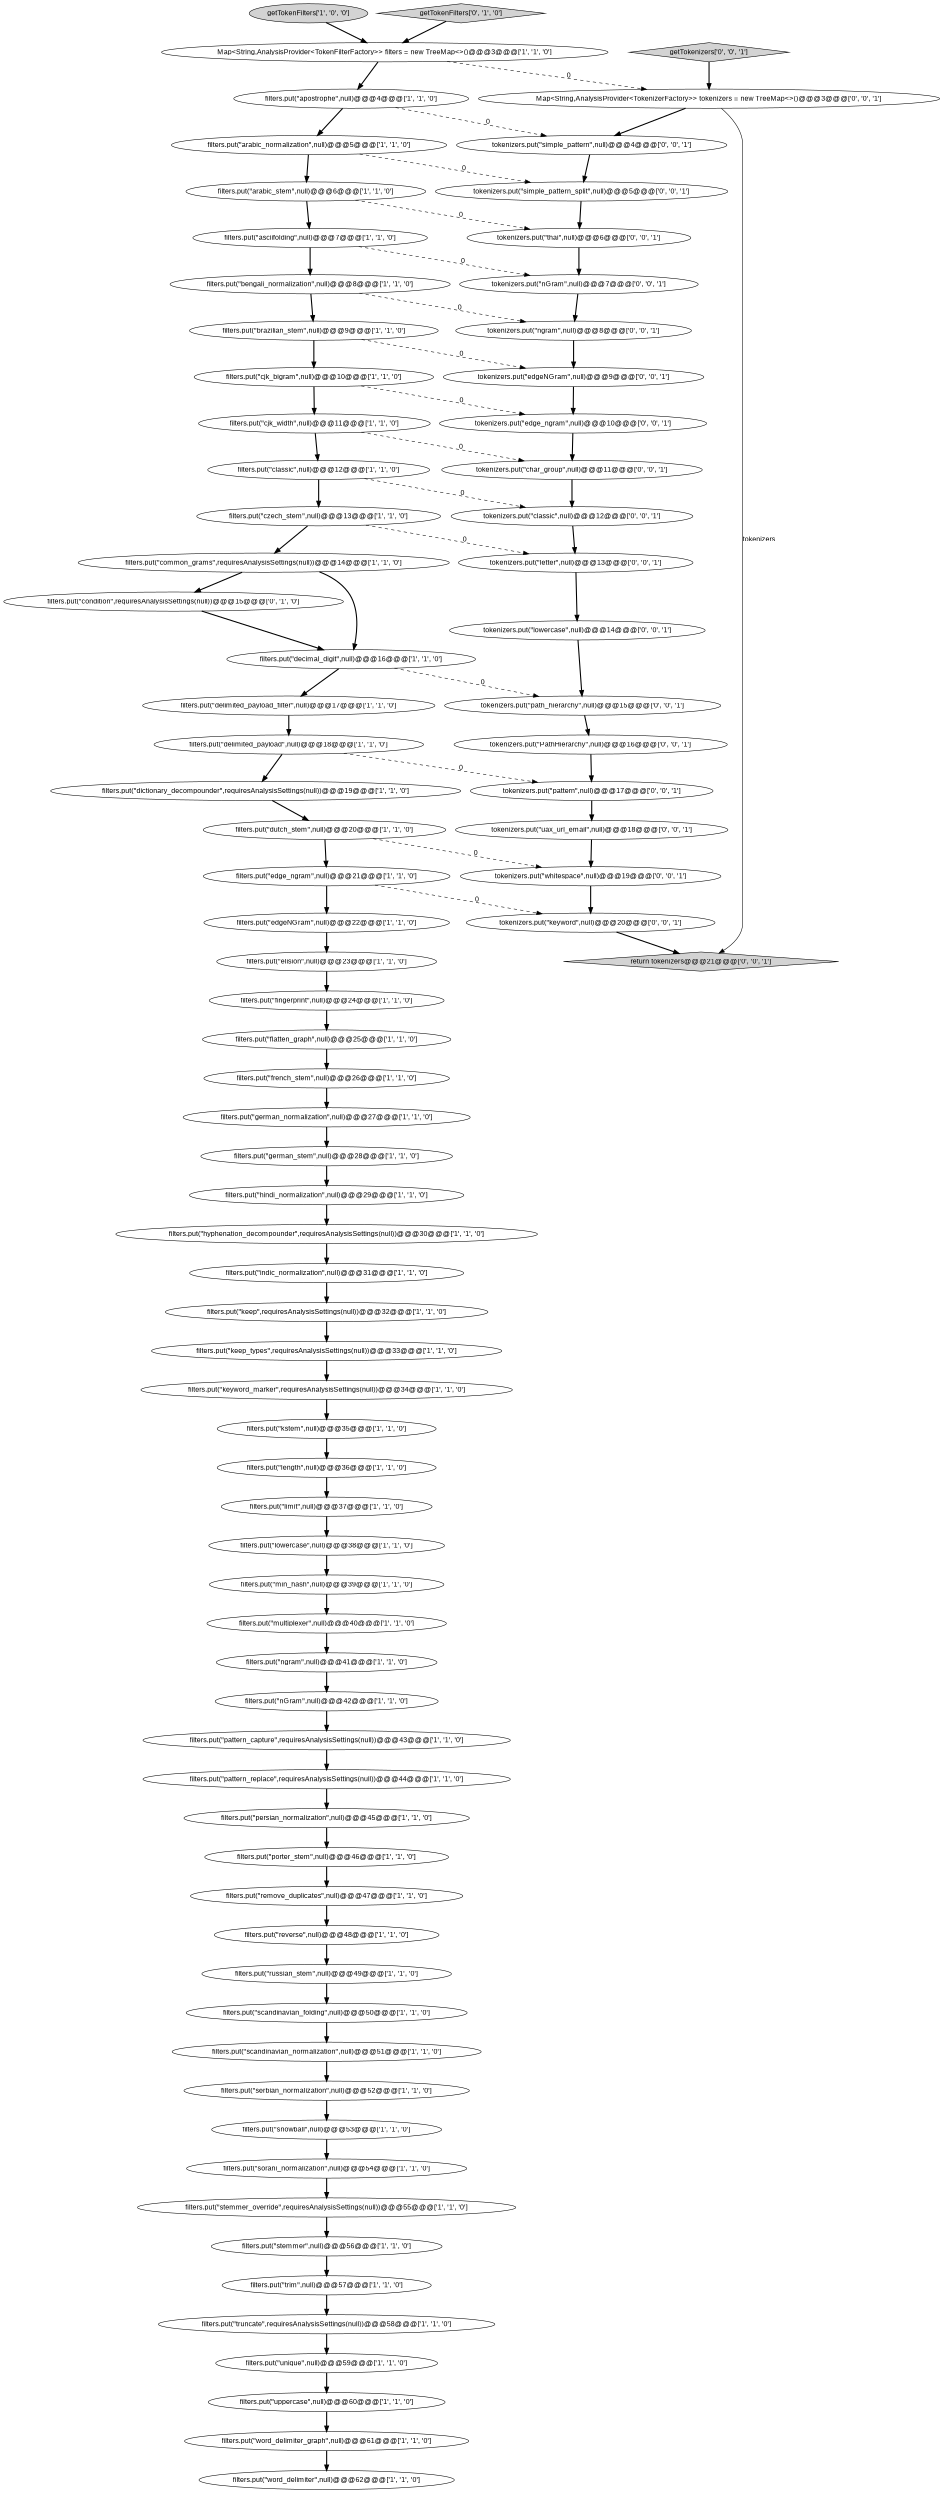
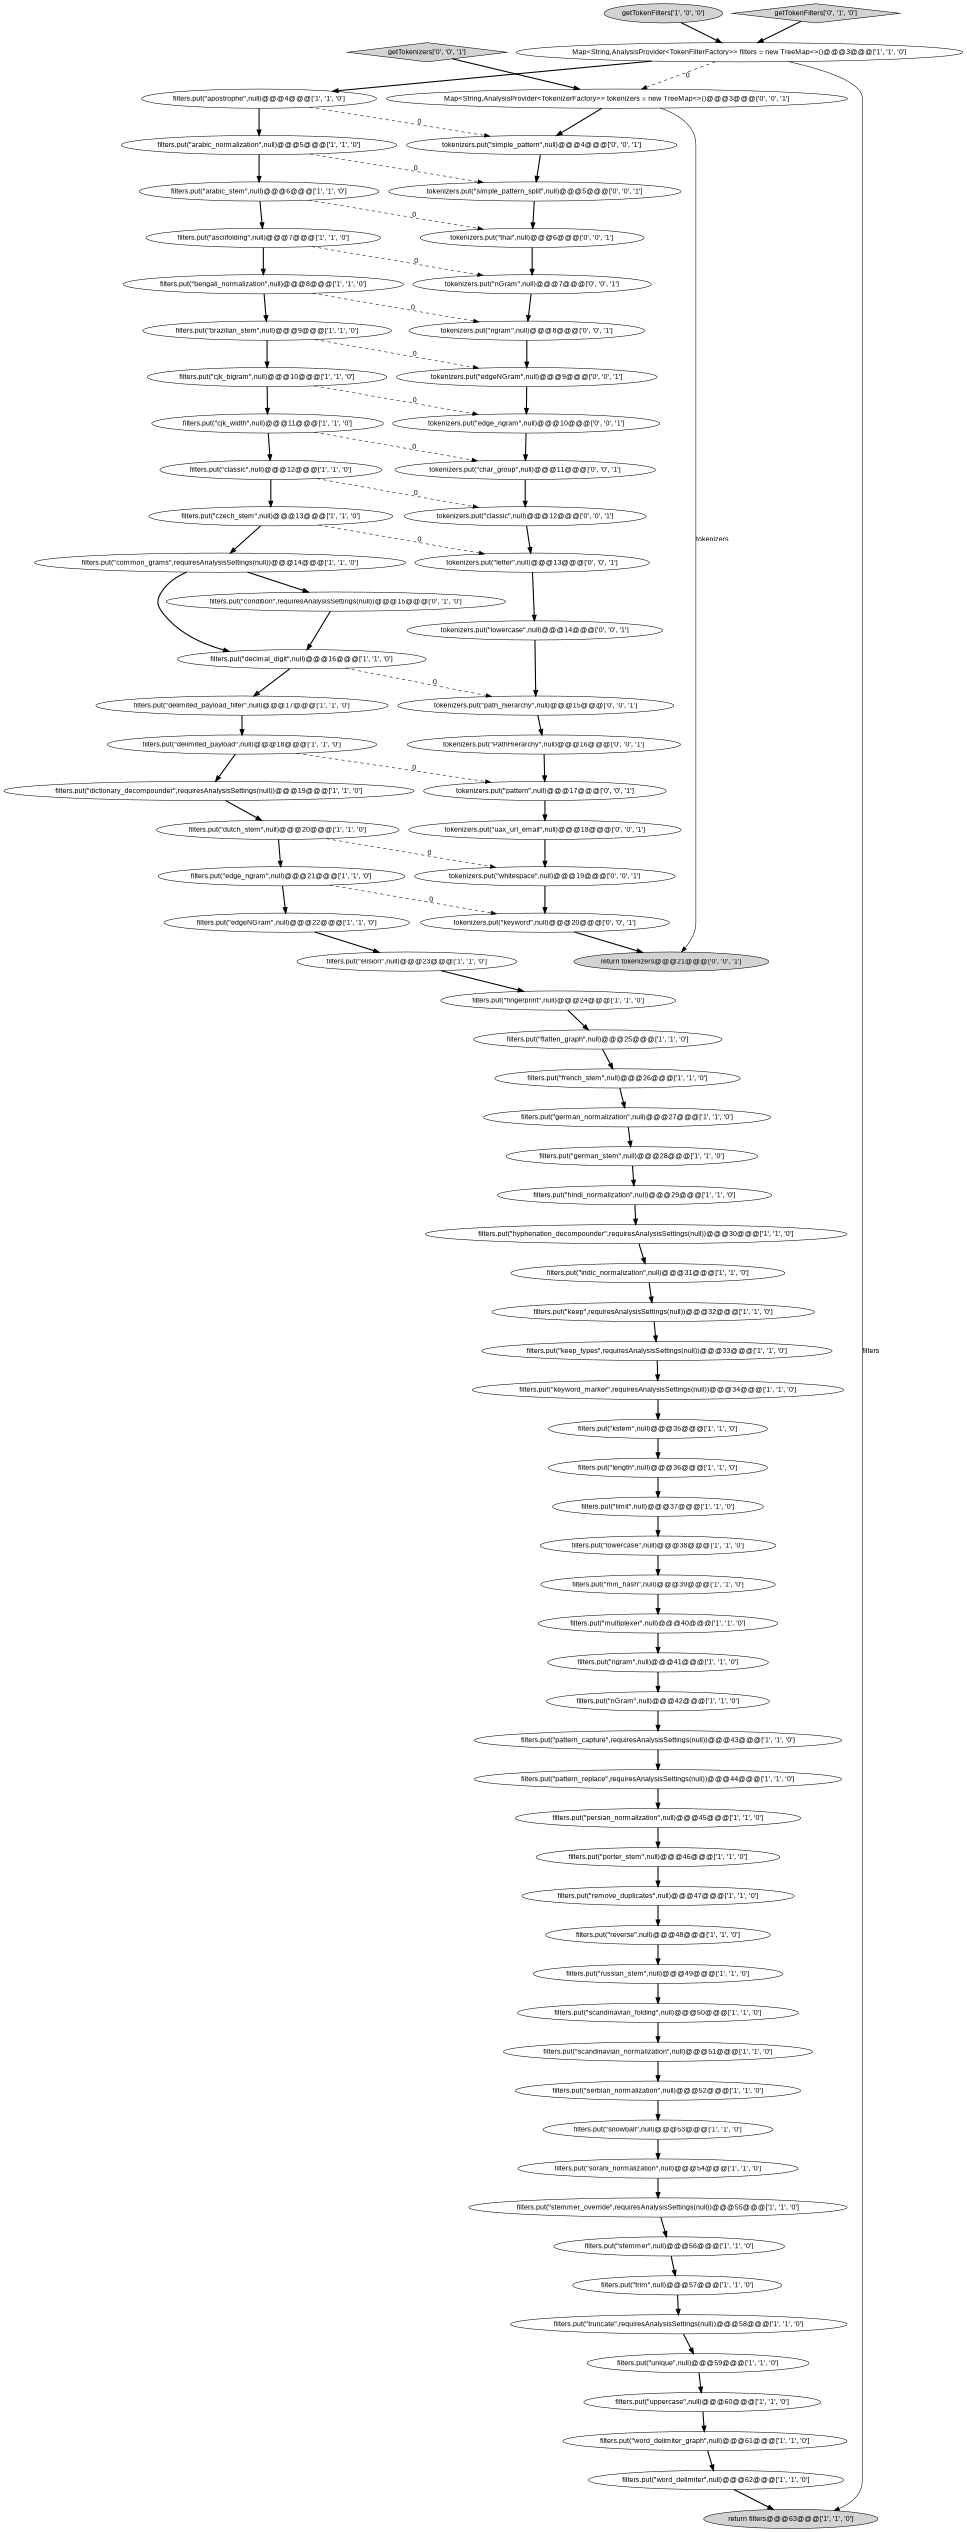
node "return tokenizers@@@21@@@['0', '0', '1']": shape diamond -> ellipse
node "return filters@@@63@@@['1', '1', '0']": added
